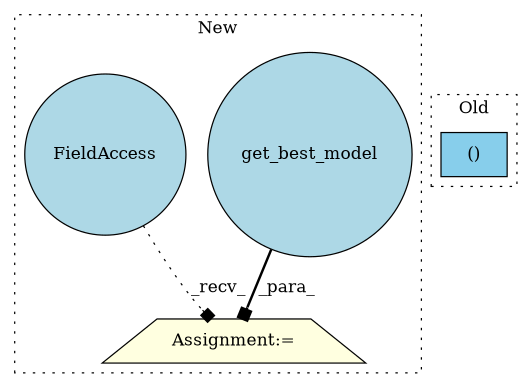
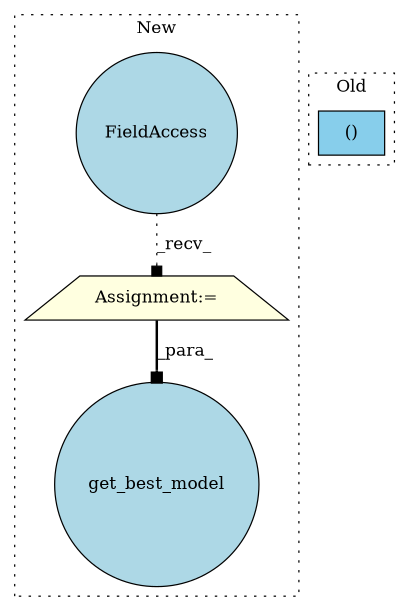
edge "get_best_model" -> "Assignment:=": reversed
